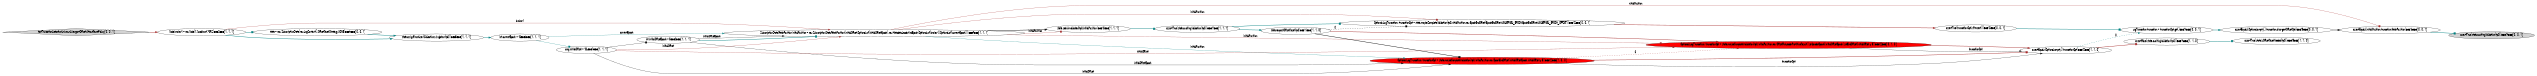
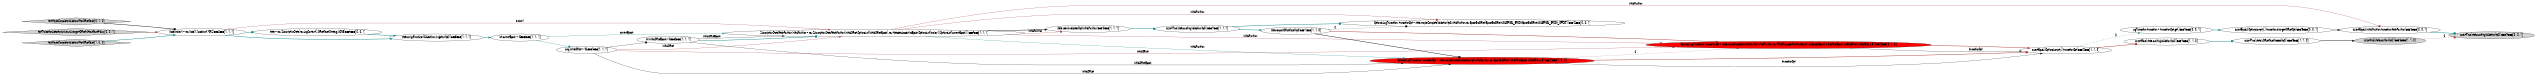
node "testMaybeCompleteValidationAfterOffsetReset['0', '1', '0']": added
node "assertTrue(truncationOpt.isPresent())@@@13@@@['0', '0', '1']": removed
node "assertNull(state.position(tp0))@@@16@@@['1', '1', '0']": added
node "testMaybeCompleteValidationAfterOffsetReset['1', '0', '0']": added
